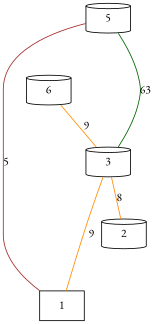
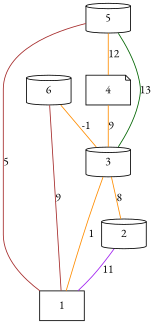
node "4": added
edge "5" -- "3": label "63" -> "13"
edge "6" -- "3": label "9" -> "-1"
edge "6" -- "1": added, label "9"
edge "3" -- "1": label "9" -> "1"
edge "2" -- "1": added, label "11"
